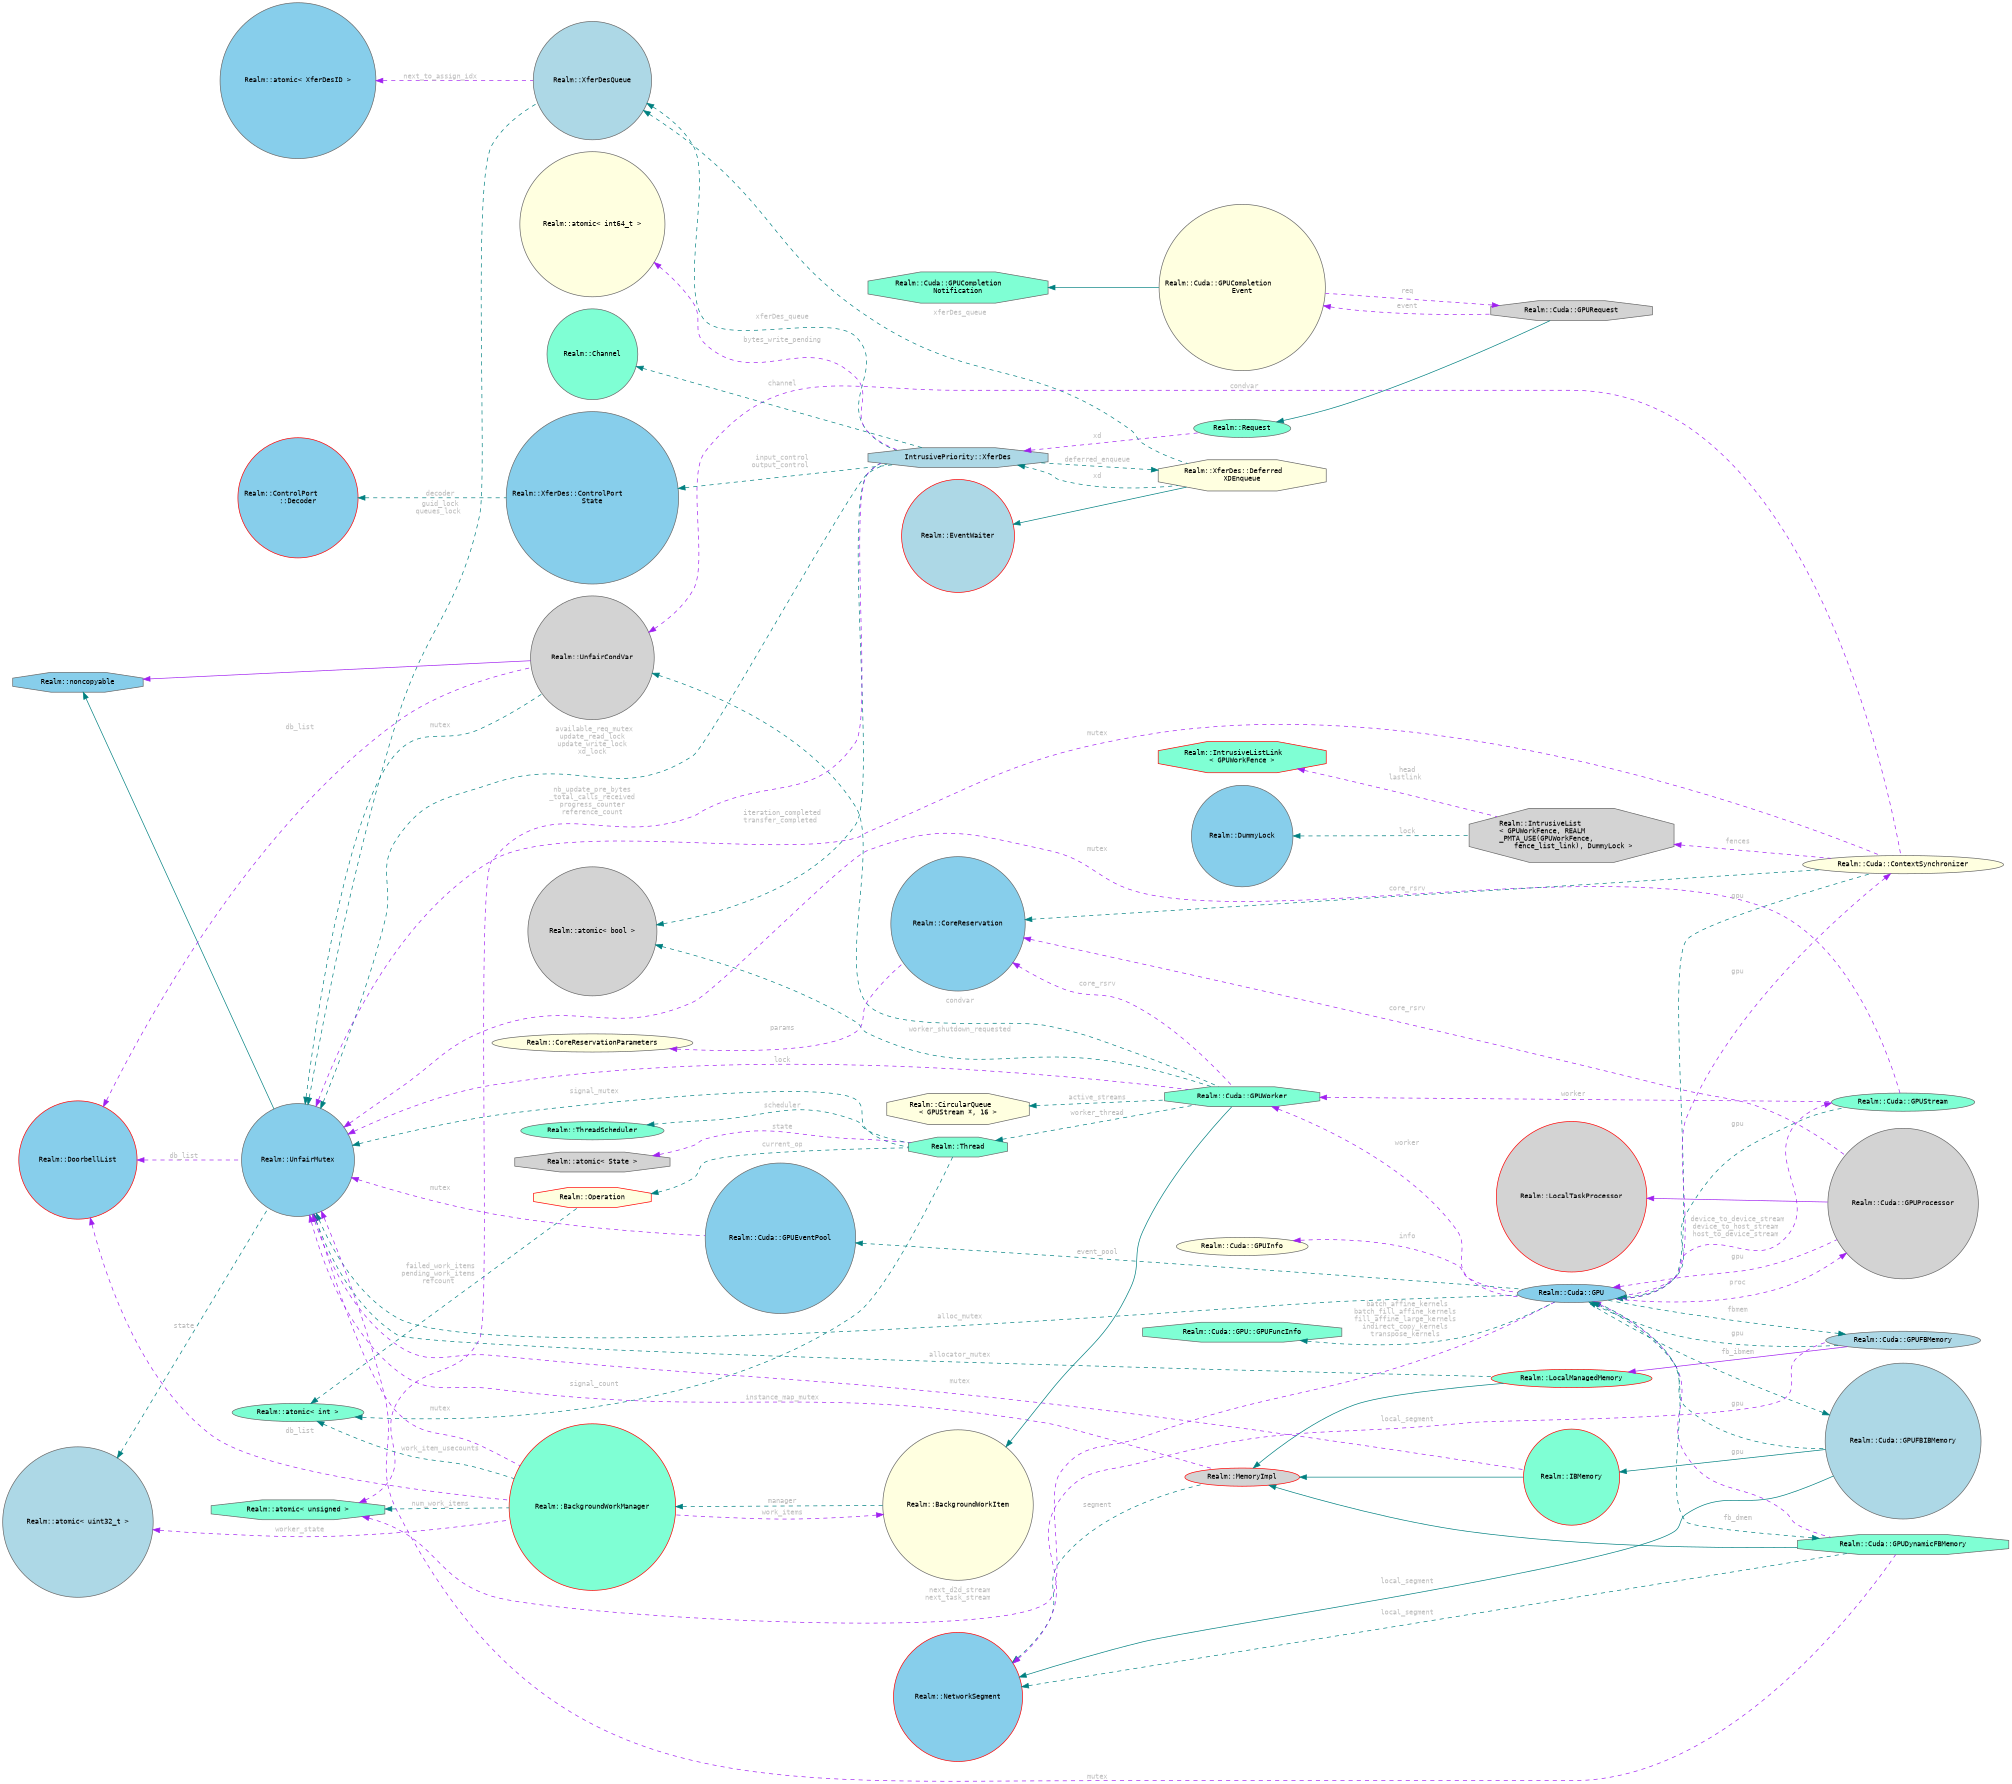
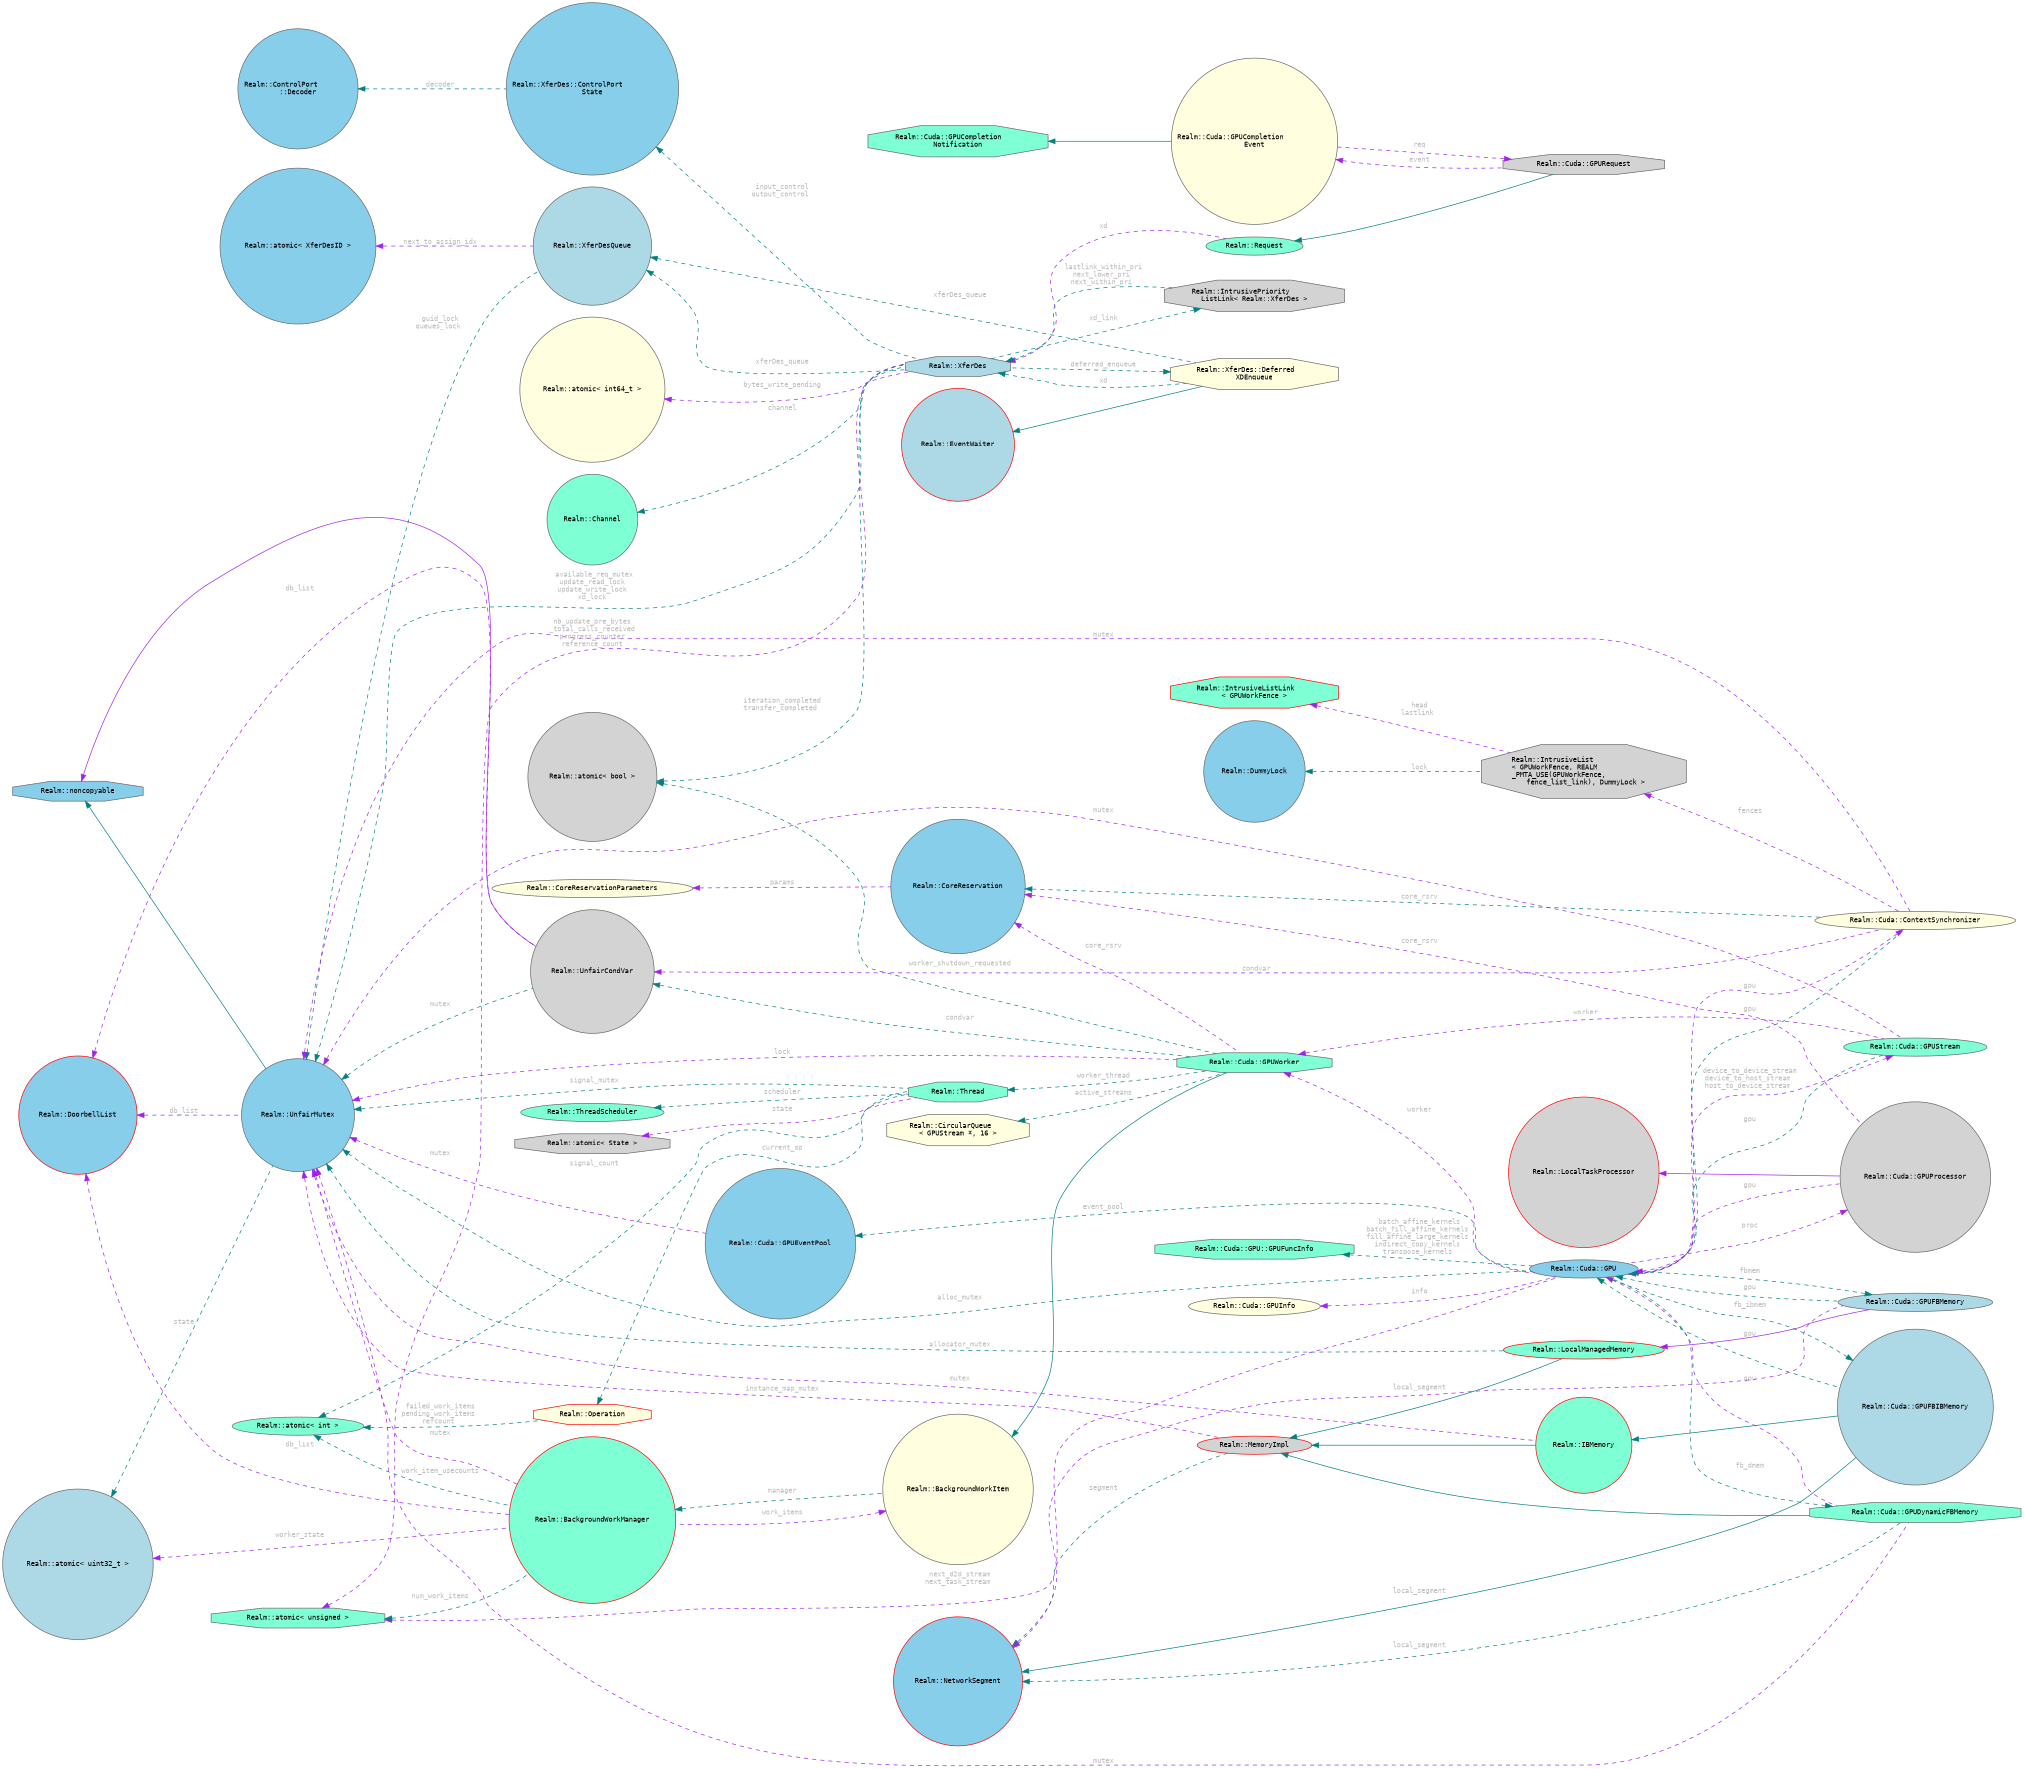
node "Realm::IntrusivePriority ListLink< Realm::XferDes >": added
node "IntrusivePriority::XferDes": label "IntrusivePriority::XferDes" -> "Realm::XferDes"
node "Realm::ControlPort ::Decoder": color red -> gray40
